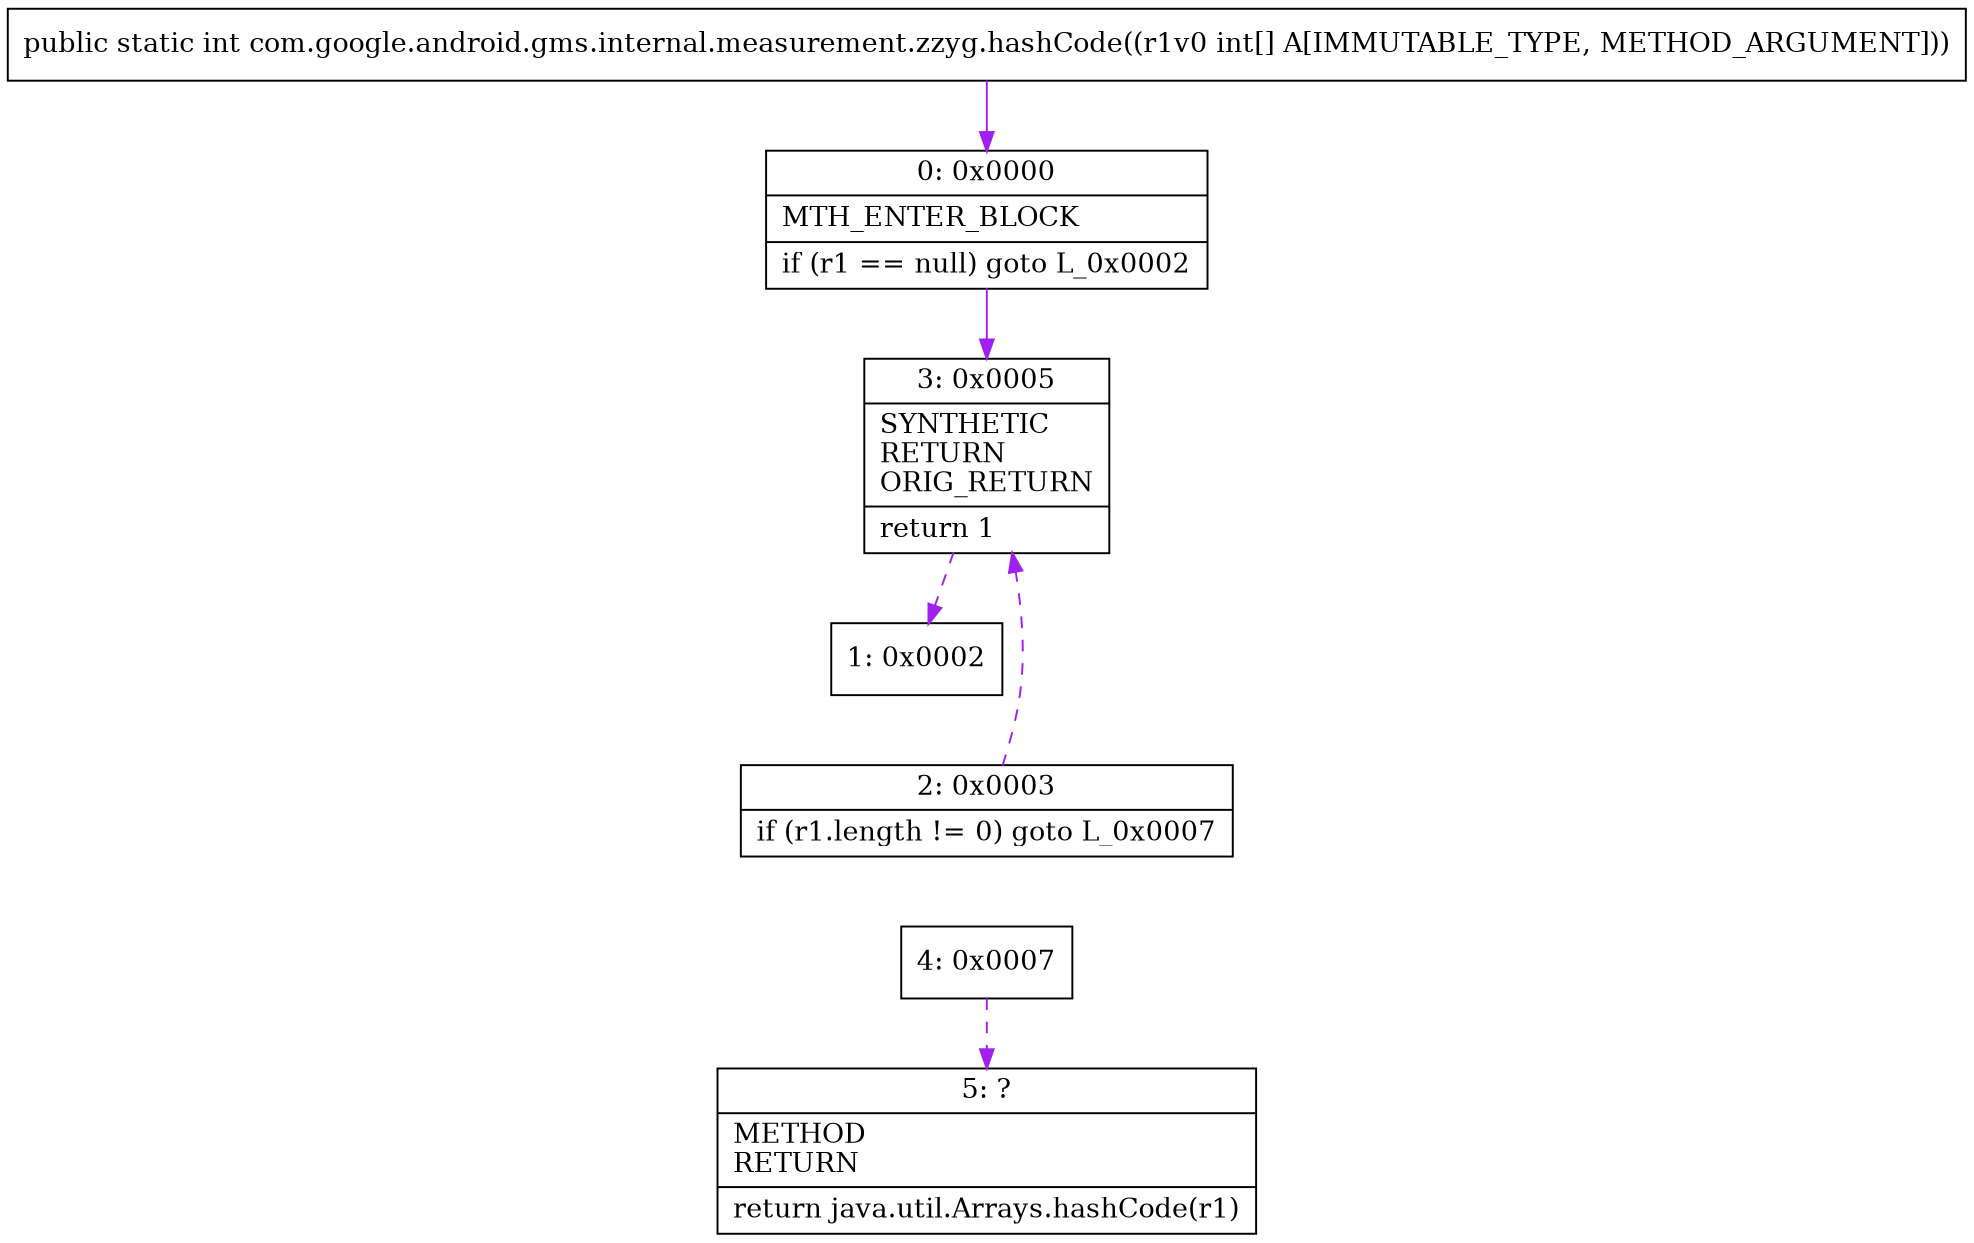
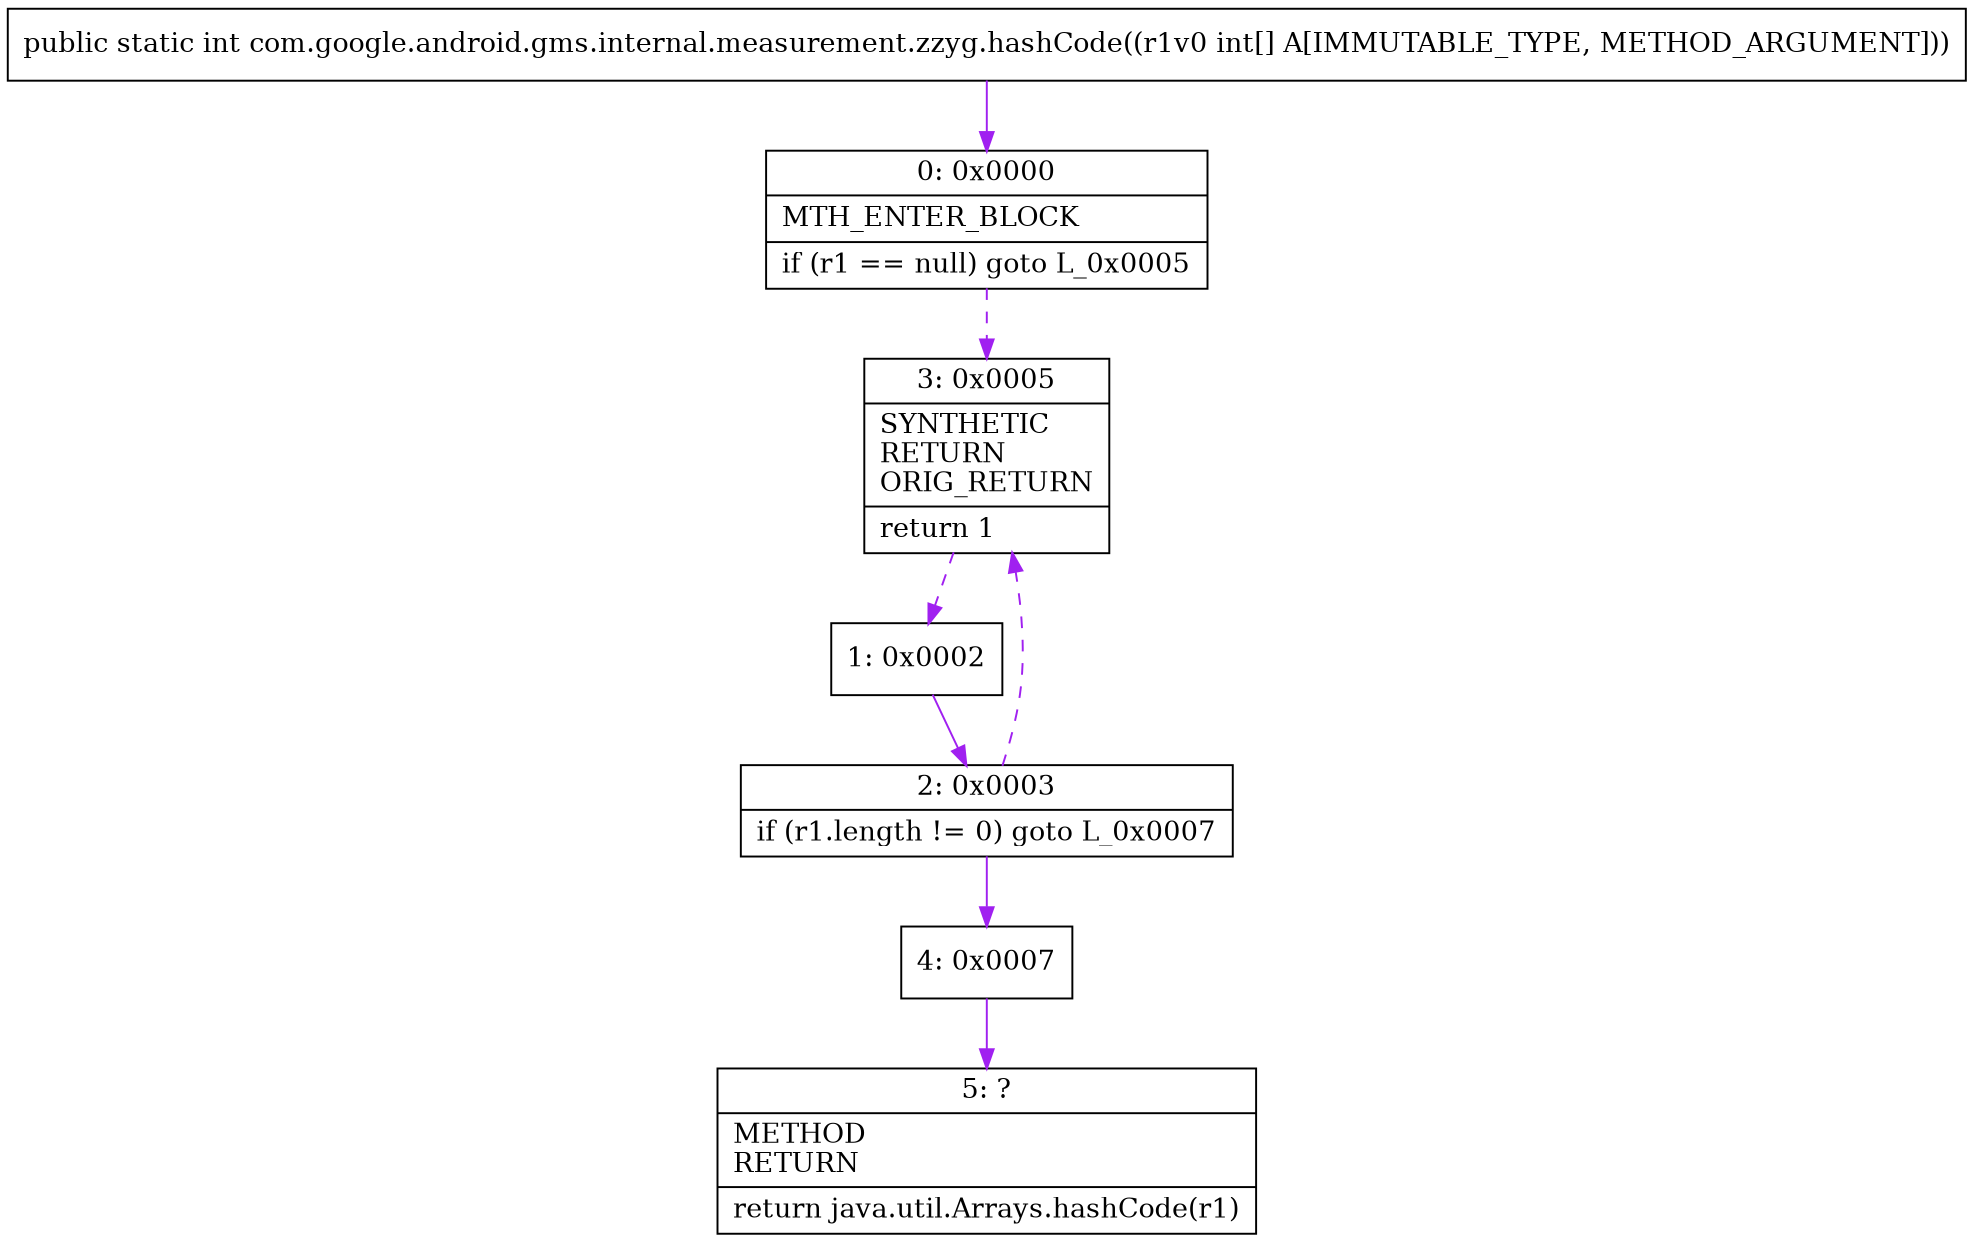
node "0: 0x0000": text "if (r1 == null) goto L_0x0002" -> "if (r1 == null) goto L_0x0005"
edge "0: 0x0000" -> "3: 0x0005": style solid -> dashed
edge "1: 0x0002" -> "2: 0x0003": added
edge "2: 0x0003" -> "4: 0x0007": added
edge "4: 0x0007" -> "5: ?": style dashed -> solid
